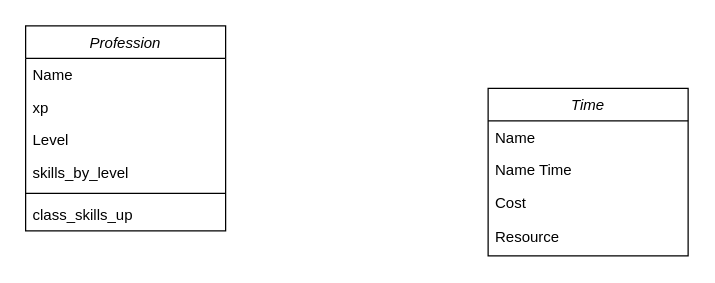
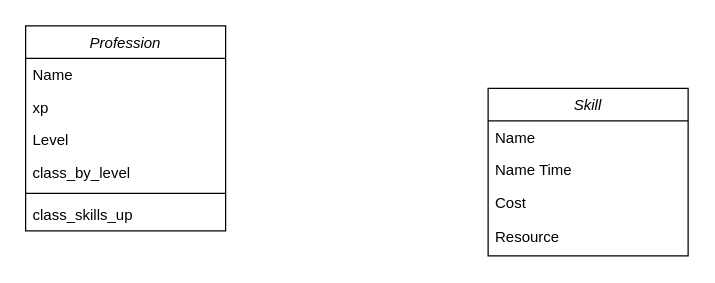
node "Time": label "Time" -> "Skill"
node "skills_by_level": label "skills_by_level" -> "class_by_level"
